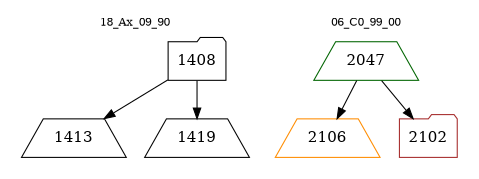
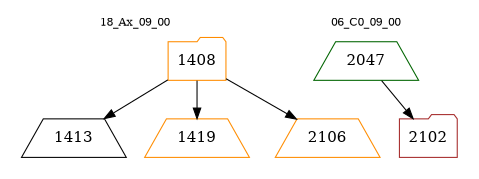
cluster "18_Ax_09_90": label "18_Ax_09_90" -> "18_Ax_09_00"
cluster "06_C0_99_00": label "06_C0_99_00" -> "06_C0_09_00"
node "1408": color black -> darkorange
edge "2047" -> "2106": now "1408" -> "2106"
node "1419": color black -> darkorange
